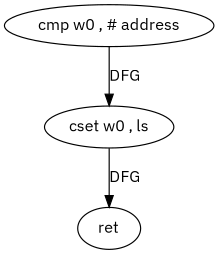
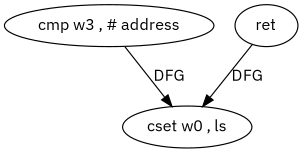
node "cmp w0 , # address": label "cmp w0 , # address" -> "cmp w3 , # address"
edge "cset w0 , ls" -> "ret": reversed
